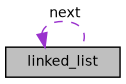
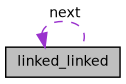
node "linked_list": label "linked_list" -> "linked_linked"
